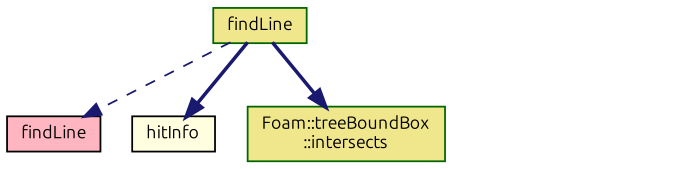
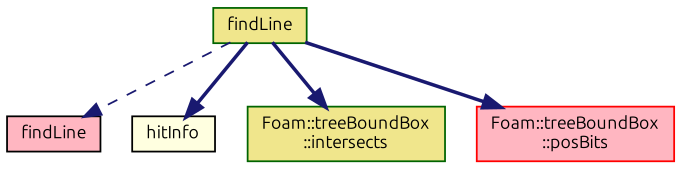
node "Foam::treeBoundBox ::posBits": added
